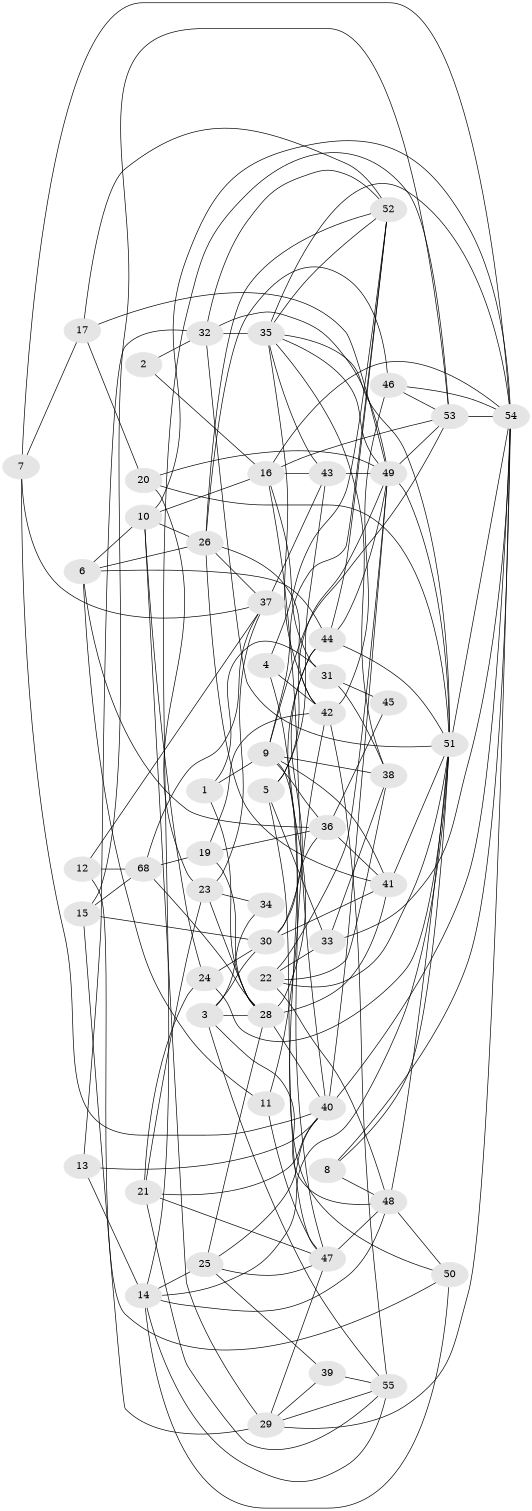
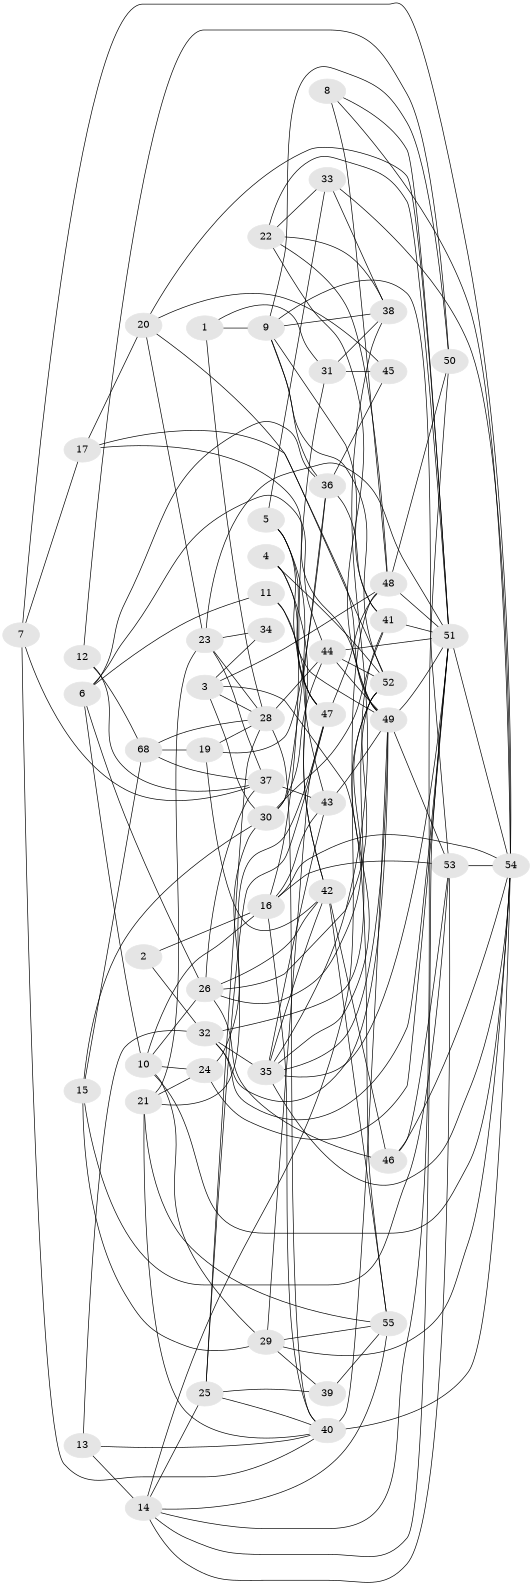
edge "20" -- "45": added
edge "51" -- "23": added
edge "41" -- "28": removed
